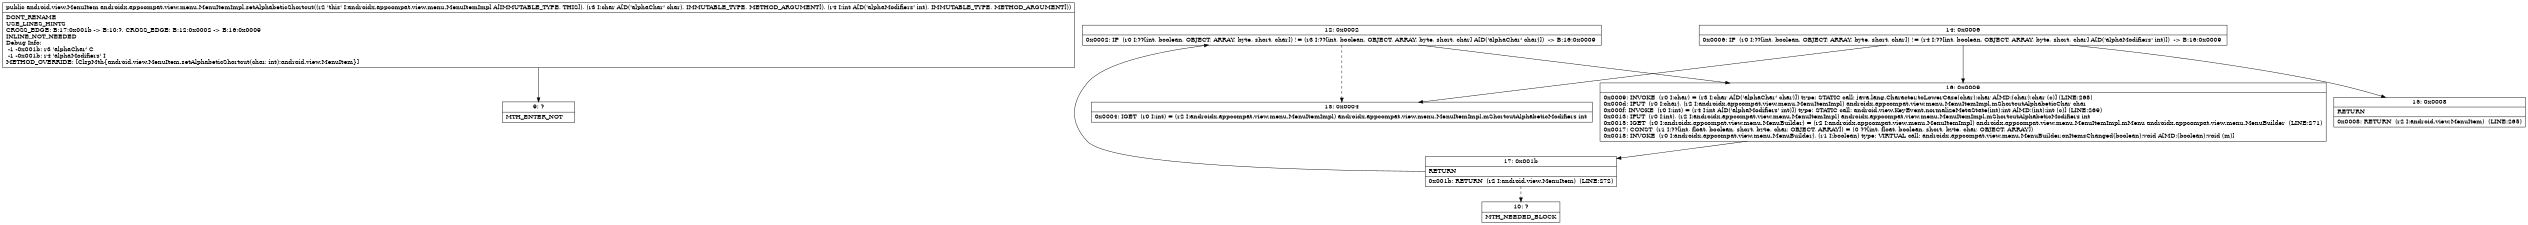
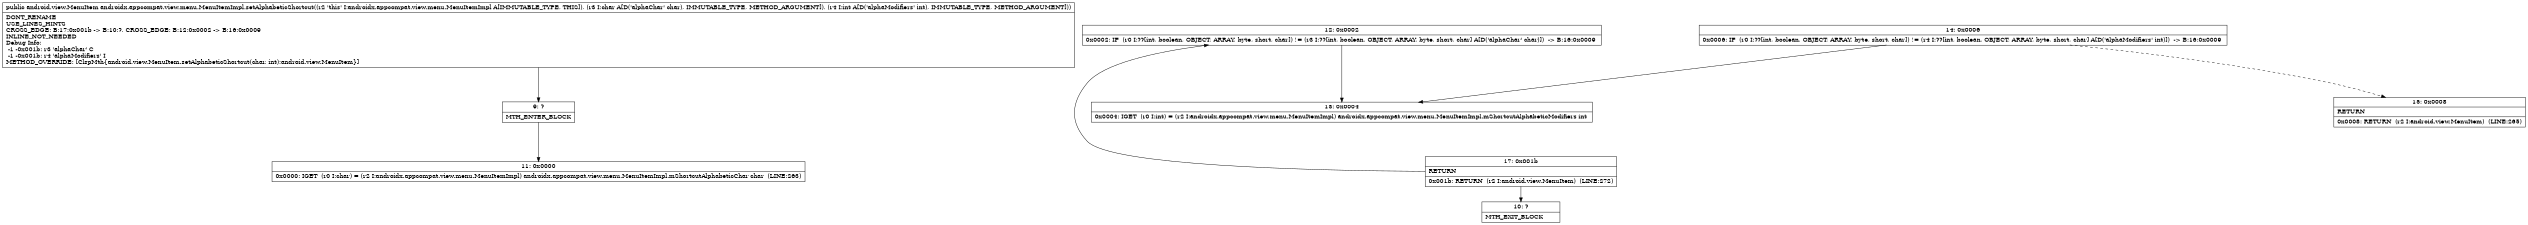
edge "14: 0x0006" -> "15: 0x0008": style solid -> dashed
edge "12: 0x0002" -> "13: 0x0004": style dashed -> solid
node "16: 0x0009": removed
node "9: ?": text "MTH_ENTER_NOT" -> "MTH_ENTER_BLOCK"
node "11: 0x0000": added
edge "17: 0x001b" -> "10: ?": style dashed -> solid
node "10: ?": text "MTH_NEEDED_BLOCK" -> "MTH_EXIT_BLOCK"
